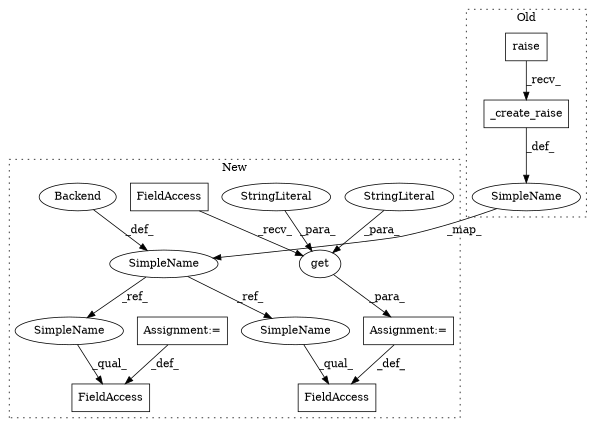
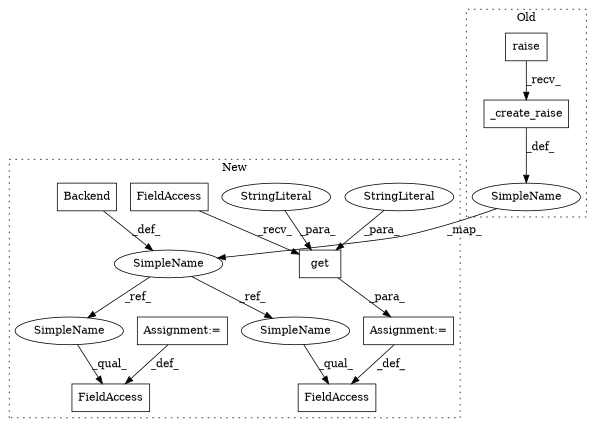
node "Backend": shape ellipse -> box
node "get": shape ellipse -> box
